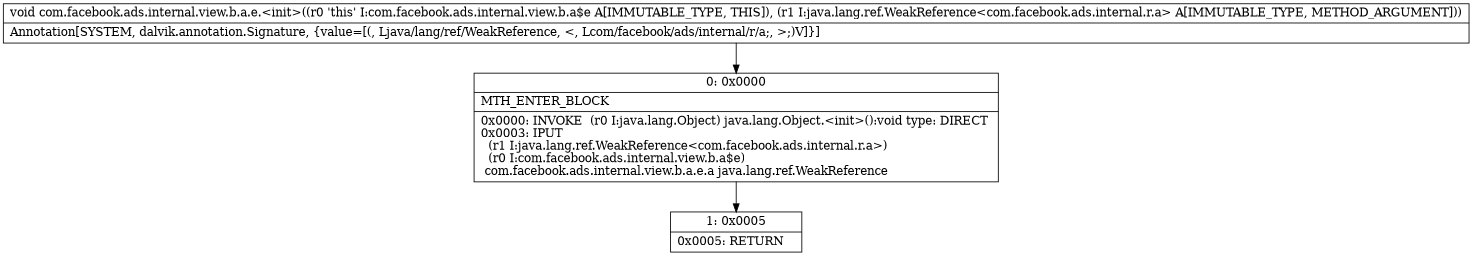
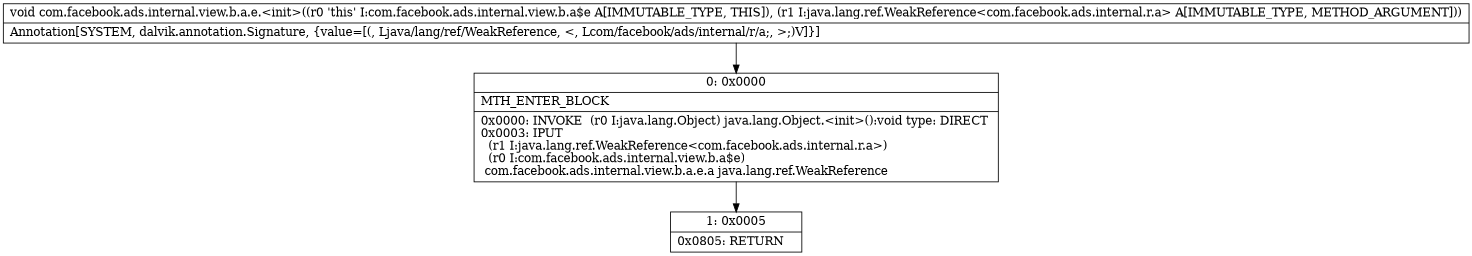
node "1: 0x0005": text "0x0005: RETURN" -> "0x0805: RETURN"
